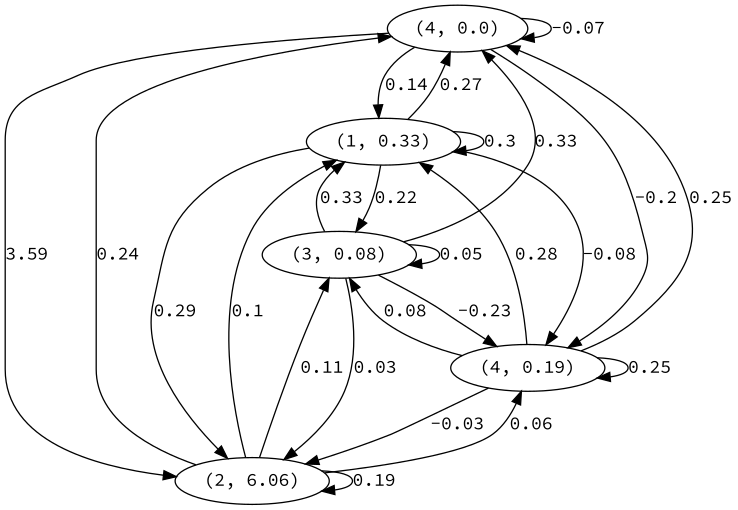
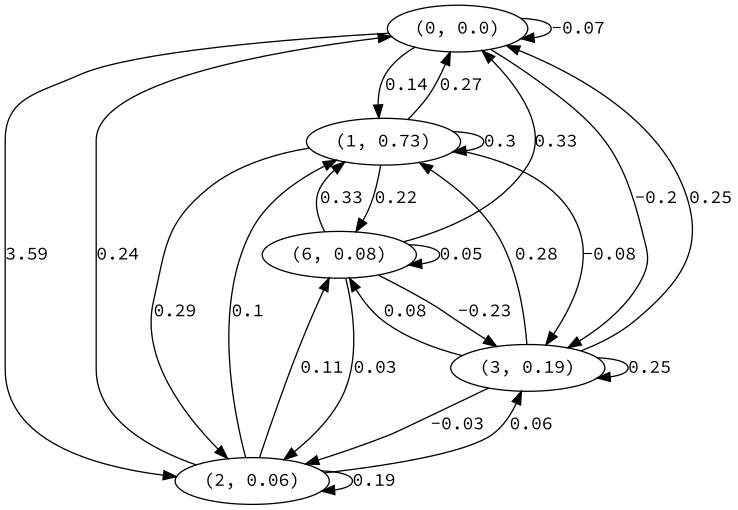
node "(4, 0.0)": label "(4, 0.0)" -> "(0, 0.0)"
node "(1, 0.33)": label "(1, 0.33)" -> "(1, 0.73)"
node "(3, 0.08)": label "(3, 0.08)" -> "(6, 0.08)"
node "(4, 0.19)": label "(4, 0.19)" -> "(3, 0.19)"
node "(2, 6.06)": label "(2, 6.06)" -> "(2, 0.06)"
